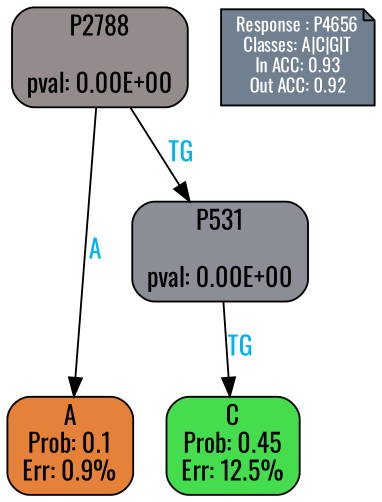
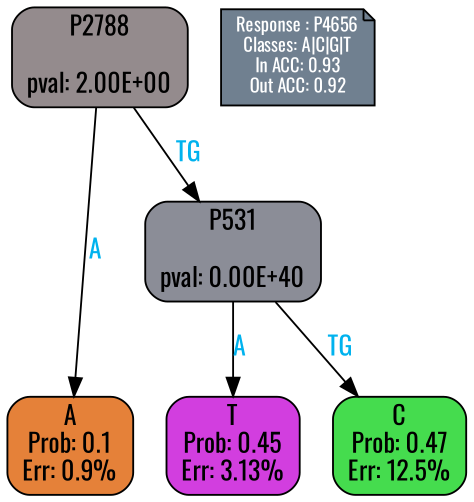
node "P2788 pval: 0.00E+00": label "P2788 pval: 0.00E+00" -> "P2788 pval: 2.00E+00"
node "P531 pval: 0.00E+00": label "P531 pval: 0.00E+00" -> "P531 pval: 0.00E+40"
node "T Prob: 0.45 Err: 3.13%": added
node "C Prob: 0.45 Err: 12.5%": label "C Prob: 0.45 Err: 12.5%" -> "C Prob: 0.47 Err: 12.5%"
